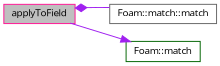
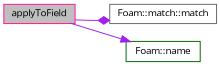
edge "Foam::match::match" -> "applyToField": reversed
node "Foam::match": label "Foam::match" -> "Foam::name"
